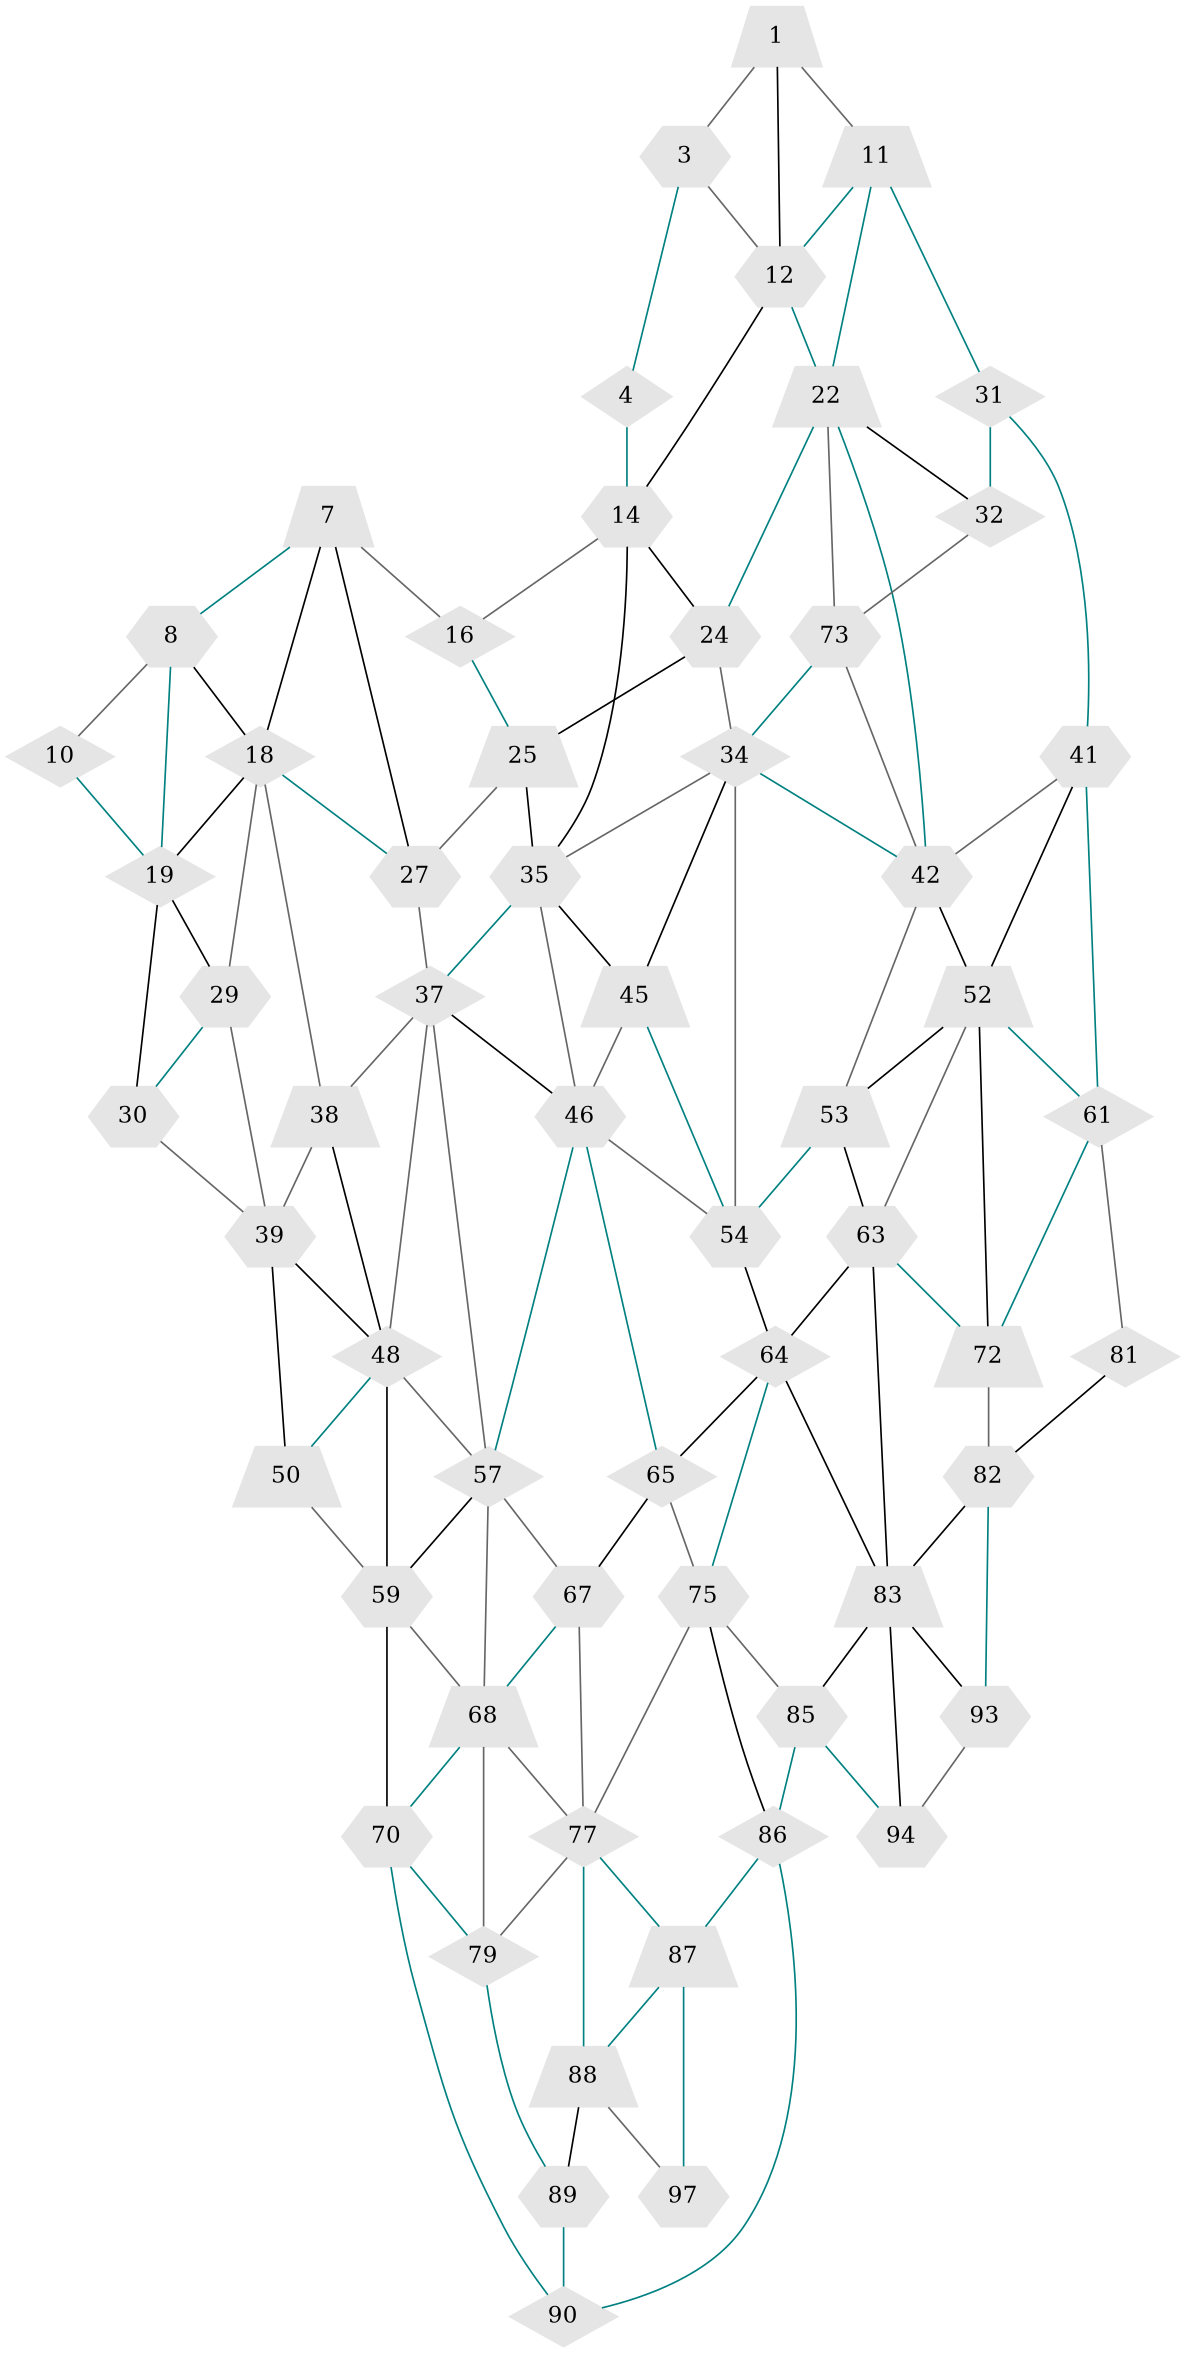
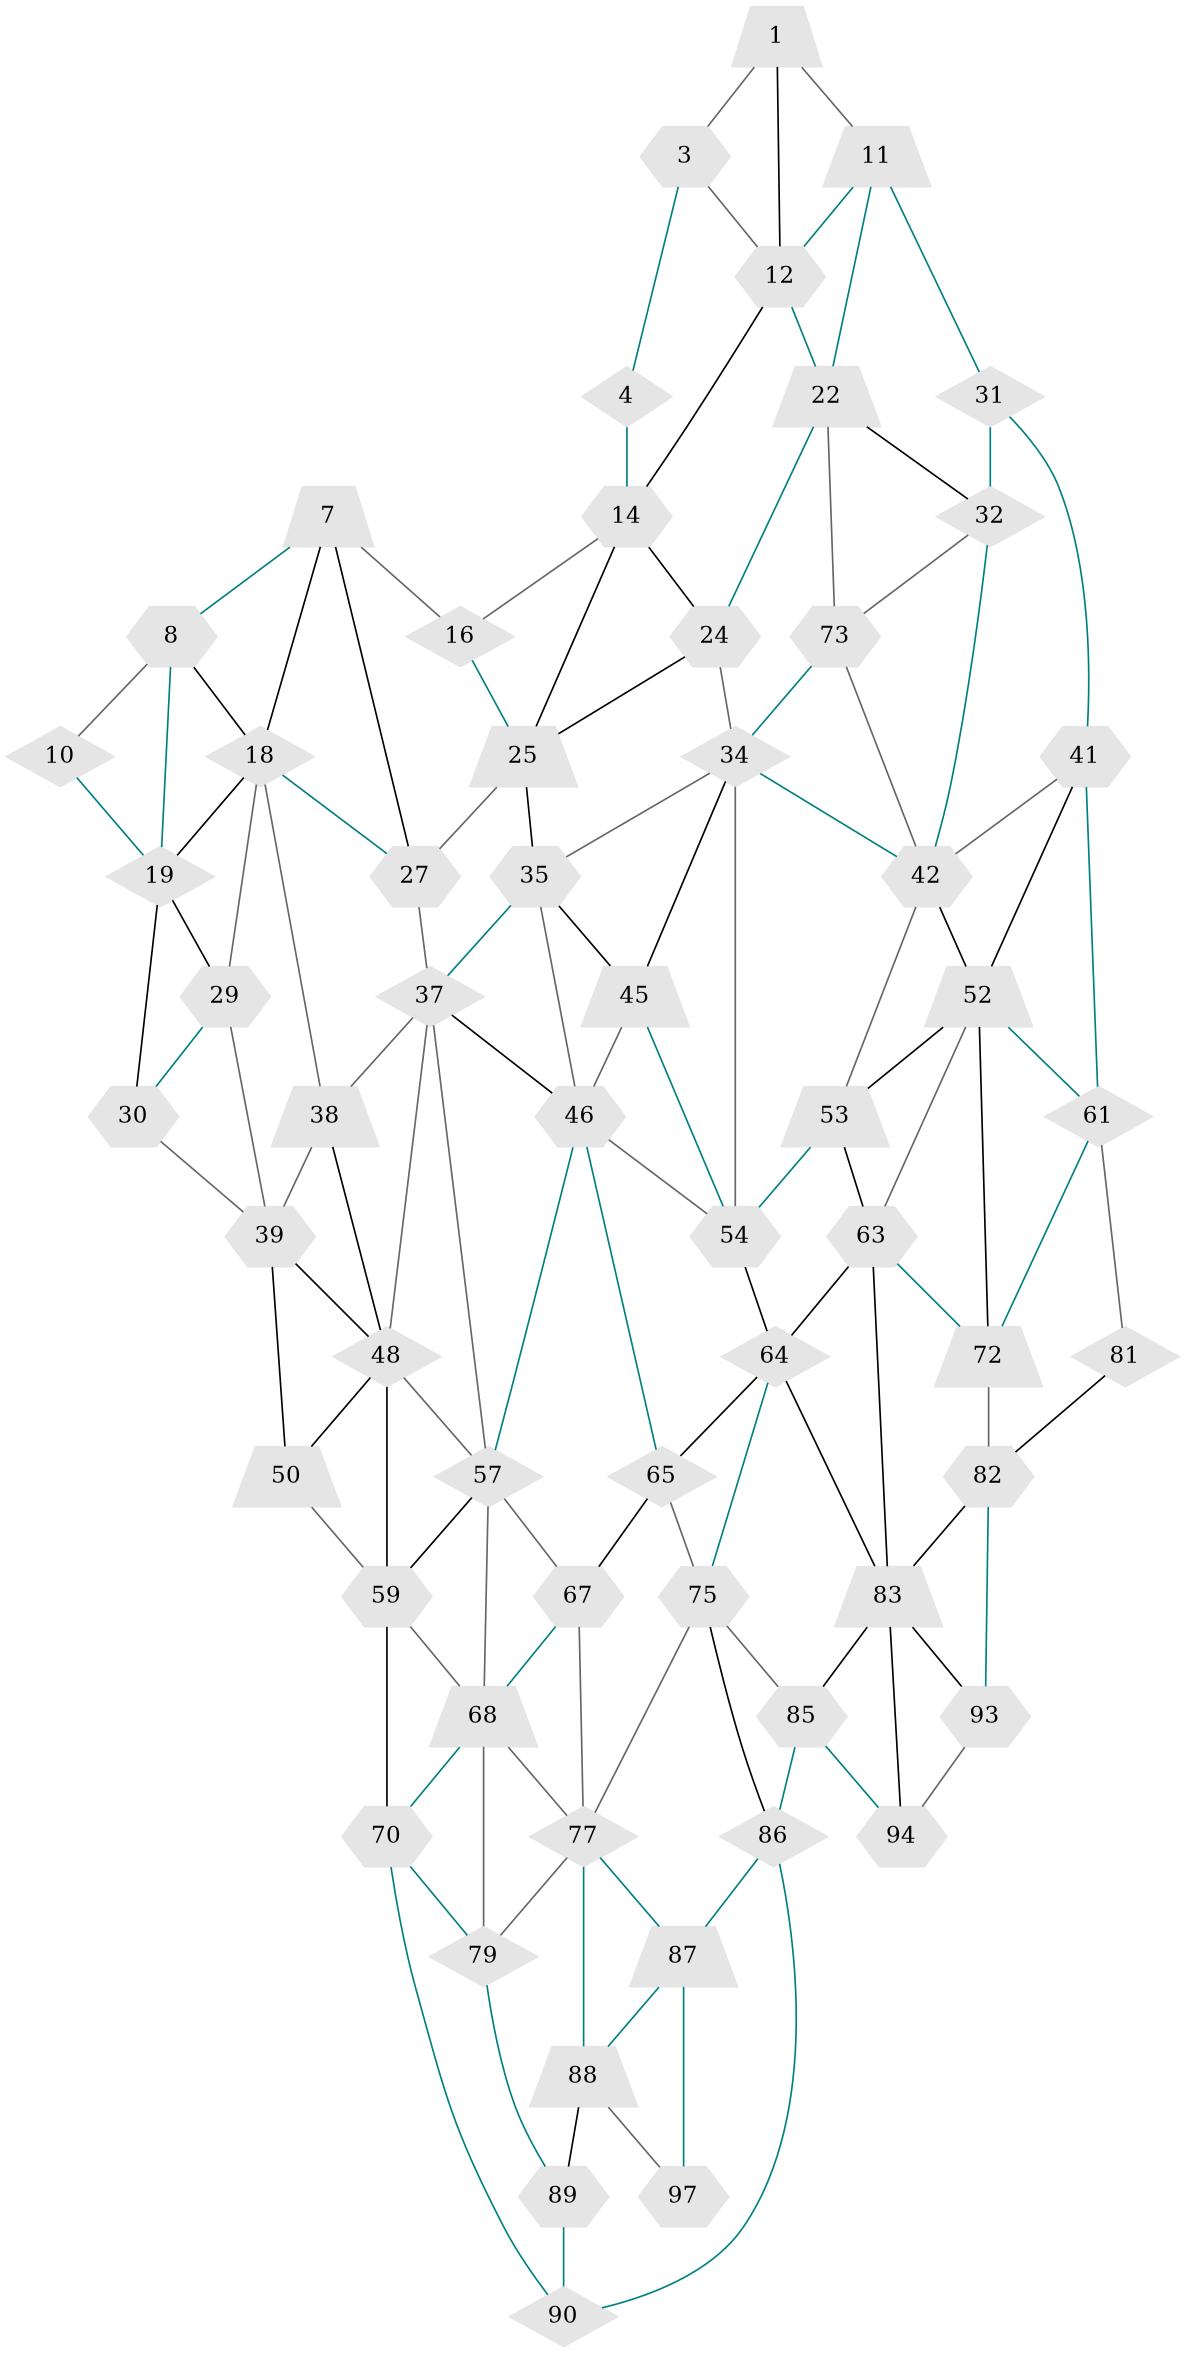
edge "22" -- "42": now "32" -- "42"
edge "14" -- "35": now "14" -- "25"
edge "48" -- "50": color teal -> black
